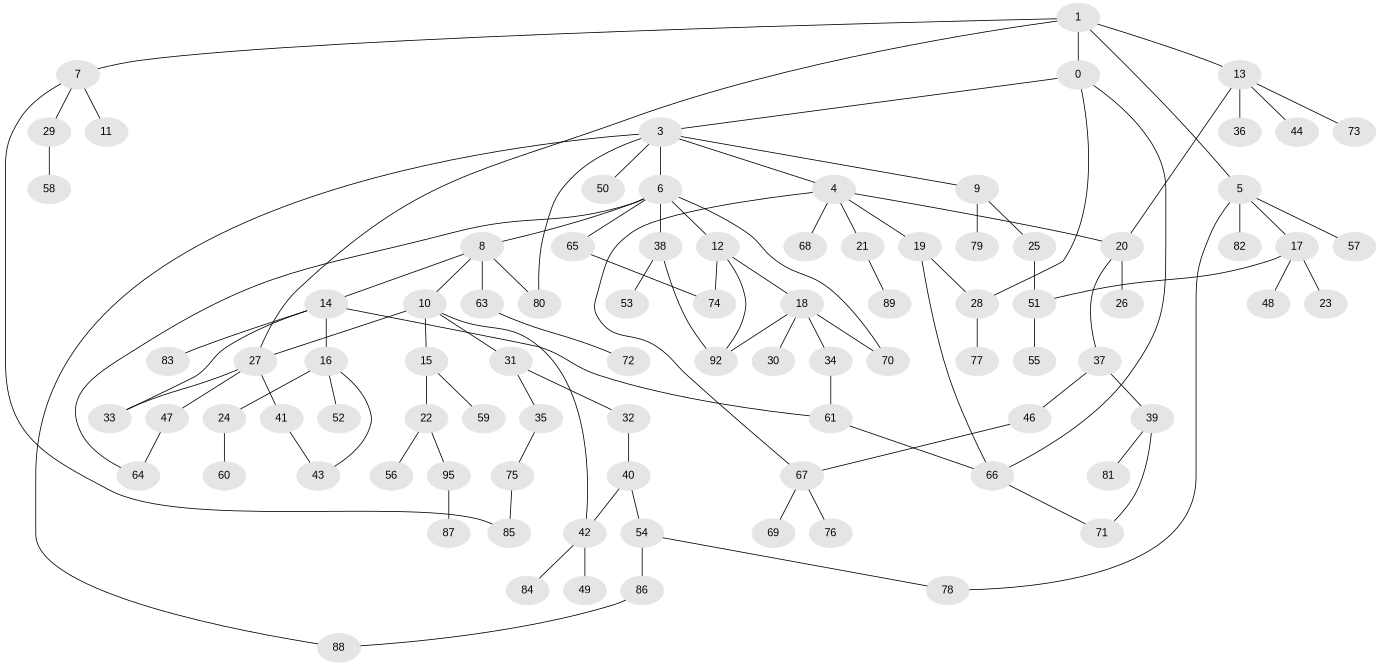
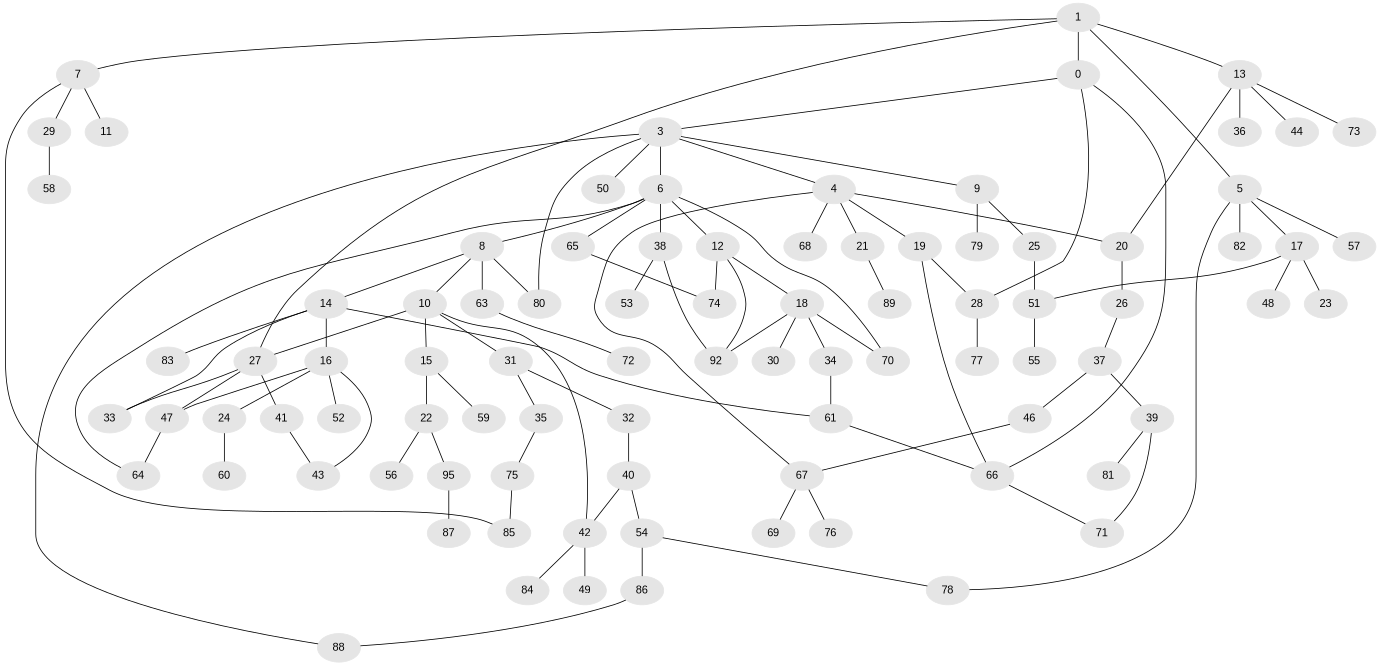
edge "20" -- "37": now "26" -- "37"
edge "16" -- "47": added
